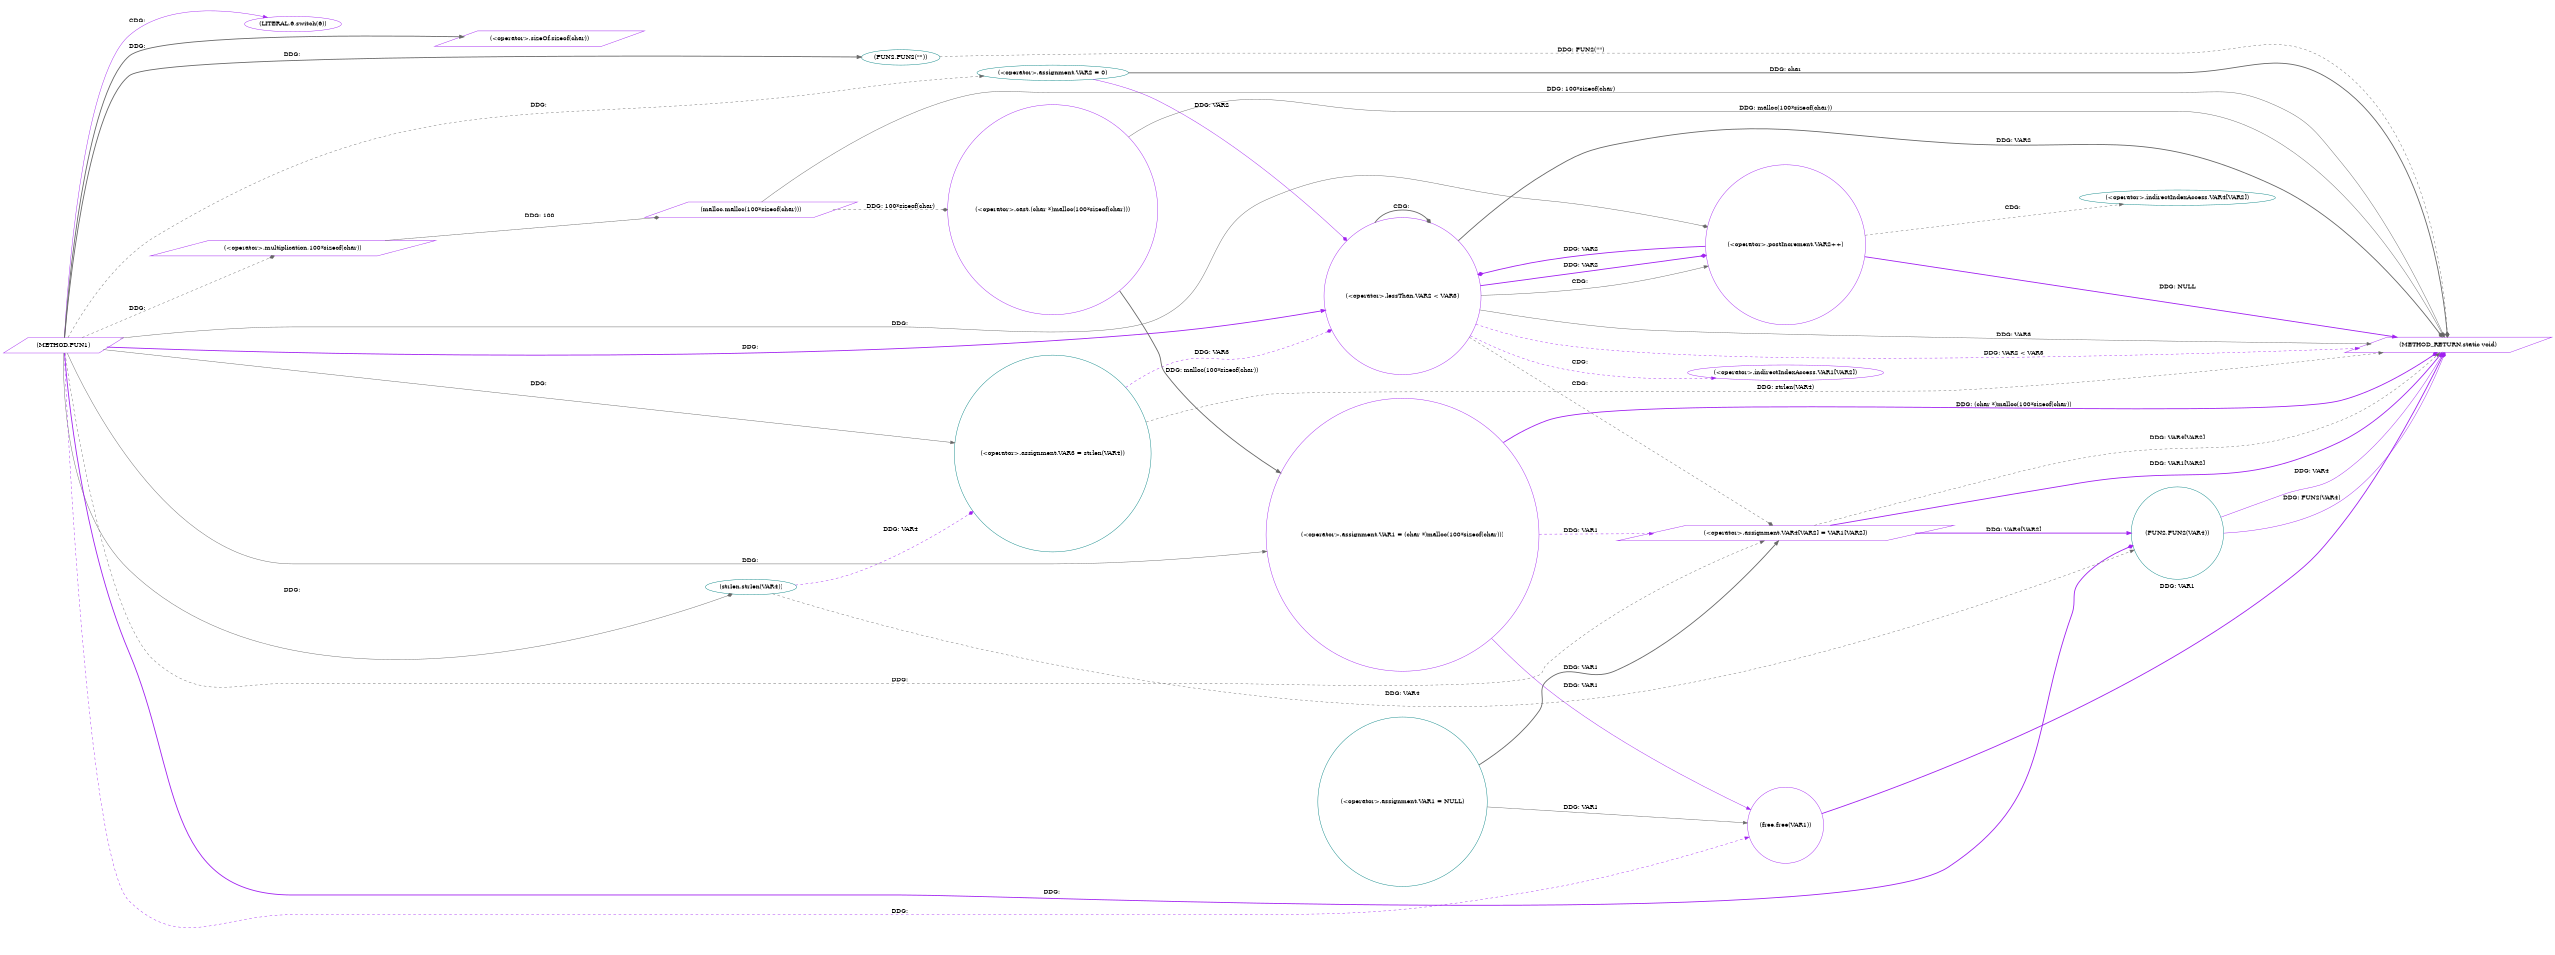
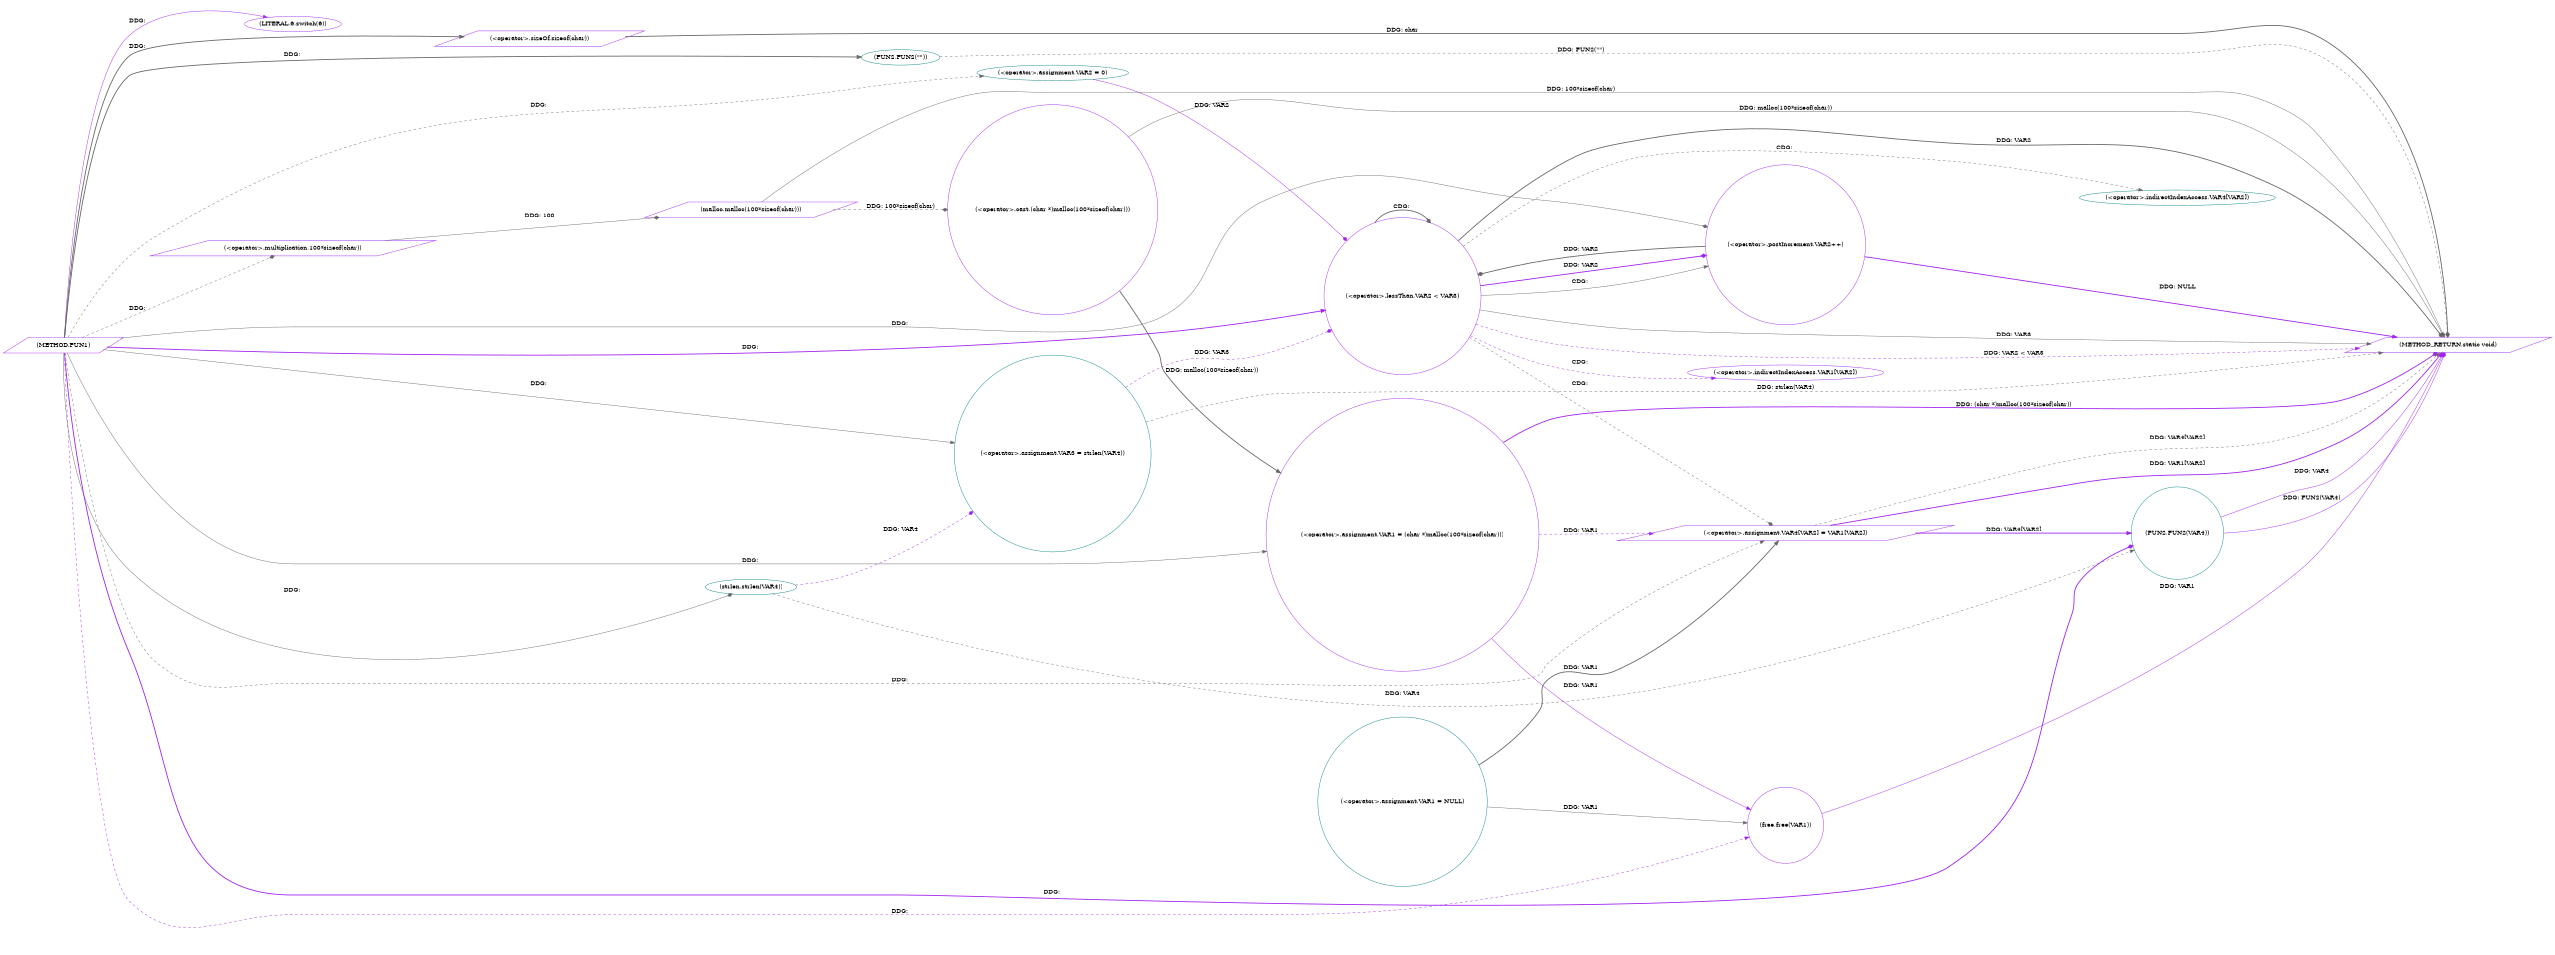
edge "(METHOD,FUN1)" -> "(LITERAL,6,switch(6))": label "CDG: " -> "DDG: "
edge "(<operator>.assignment,VAR2 = 0)" -> "(METHOD_RETURN,static void)": now "(<operator>.sizeOf,sizeof(char))" -> "(METHOD_RETURN,static void)"
edge "(<operator>.postIncrement,VAR2++)" -> "(<operator>.indirectIndexAccess,VAR4[VAR2])": now "(<operator>.lessThan,VAR2 < VAR3)" -> "(<operator>.indirectIndexAccess,VAR4[VAR2])"
edge "(<operator>.postIncrement,VAR2++)" -> "(<operator>.lessThan,VAR2 < VAR3)": color purple -> gray40
edge "(free,free(VAR1))" -> "(METHOD_RETURN,static void)": style bold -> solid
